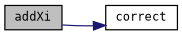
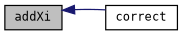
edge "addXi" -> "correct": reversed
